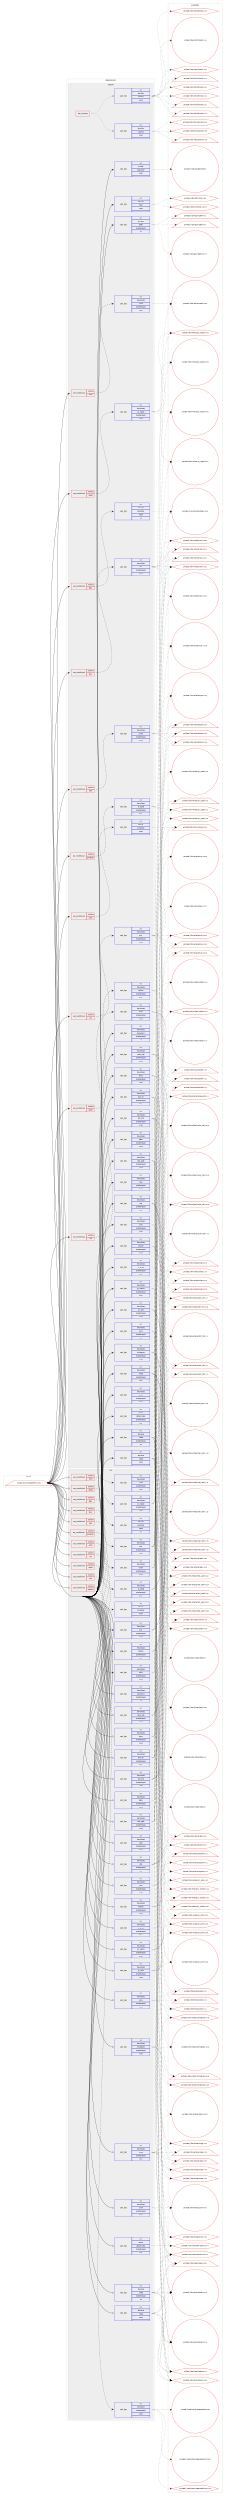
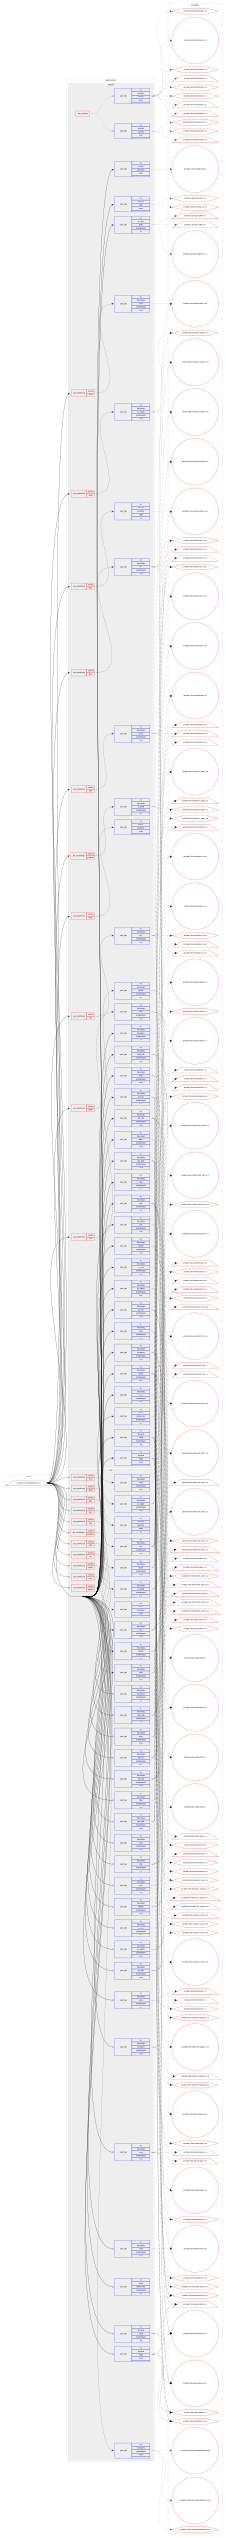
node "portage://dev-erlang/xmpp-1.4.6": shape hexagon -> circle
